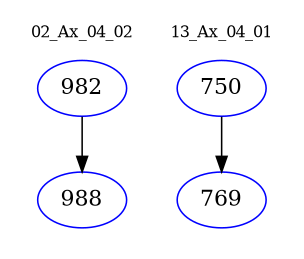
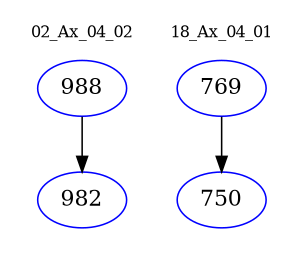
cluster "13_Ax_04_01": label "13_Ax_04_01" -> "18_Ax_04_01"
edge "982" -> "988": reversed
edge "750" -> "769": reversed
